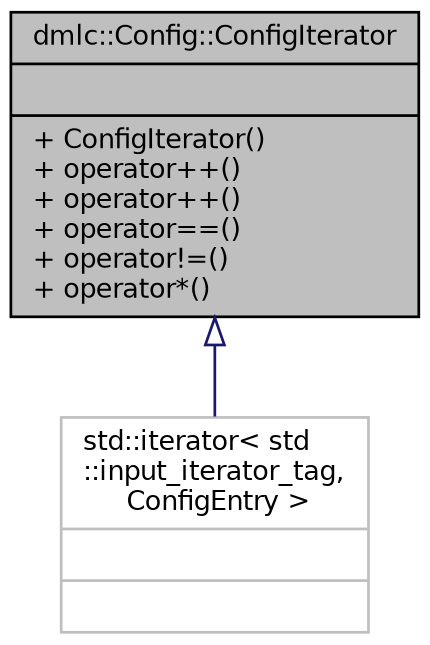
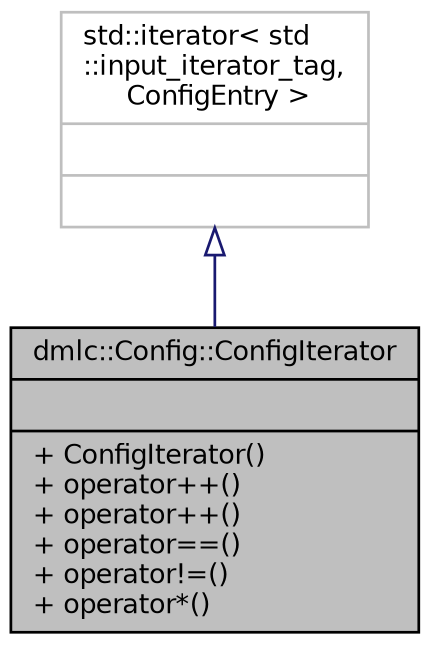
edge "std::iterator< std" -> "dmlc::Config::ConfigIterator": reversed
